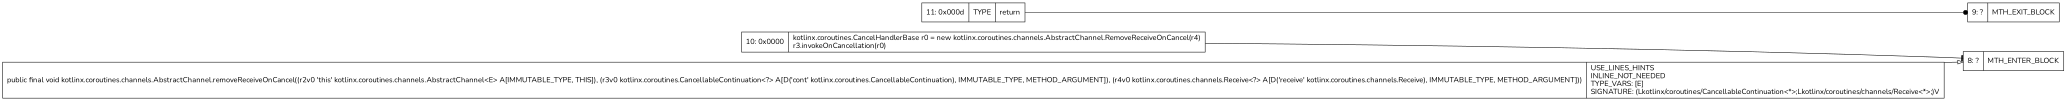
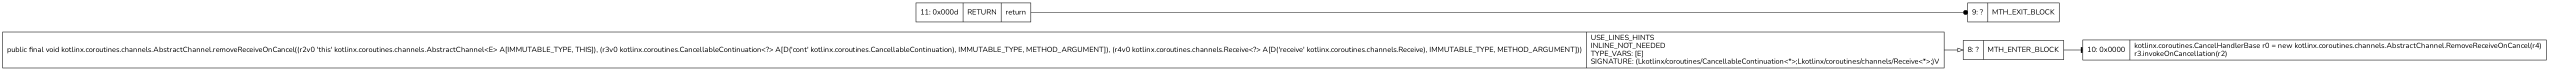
node "11: 0x000d": text "TYPE" -> "RETURN"
node "10: 0x0000": text "r3.invokeOnCancellation(r0)" -> "r3.invokeOnCancellation(r2)"
edge "10: 0x0000" -> "8: ?": reversed
